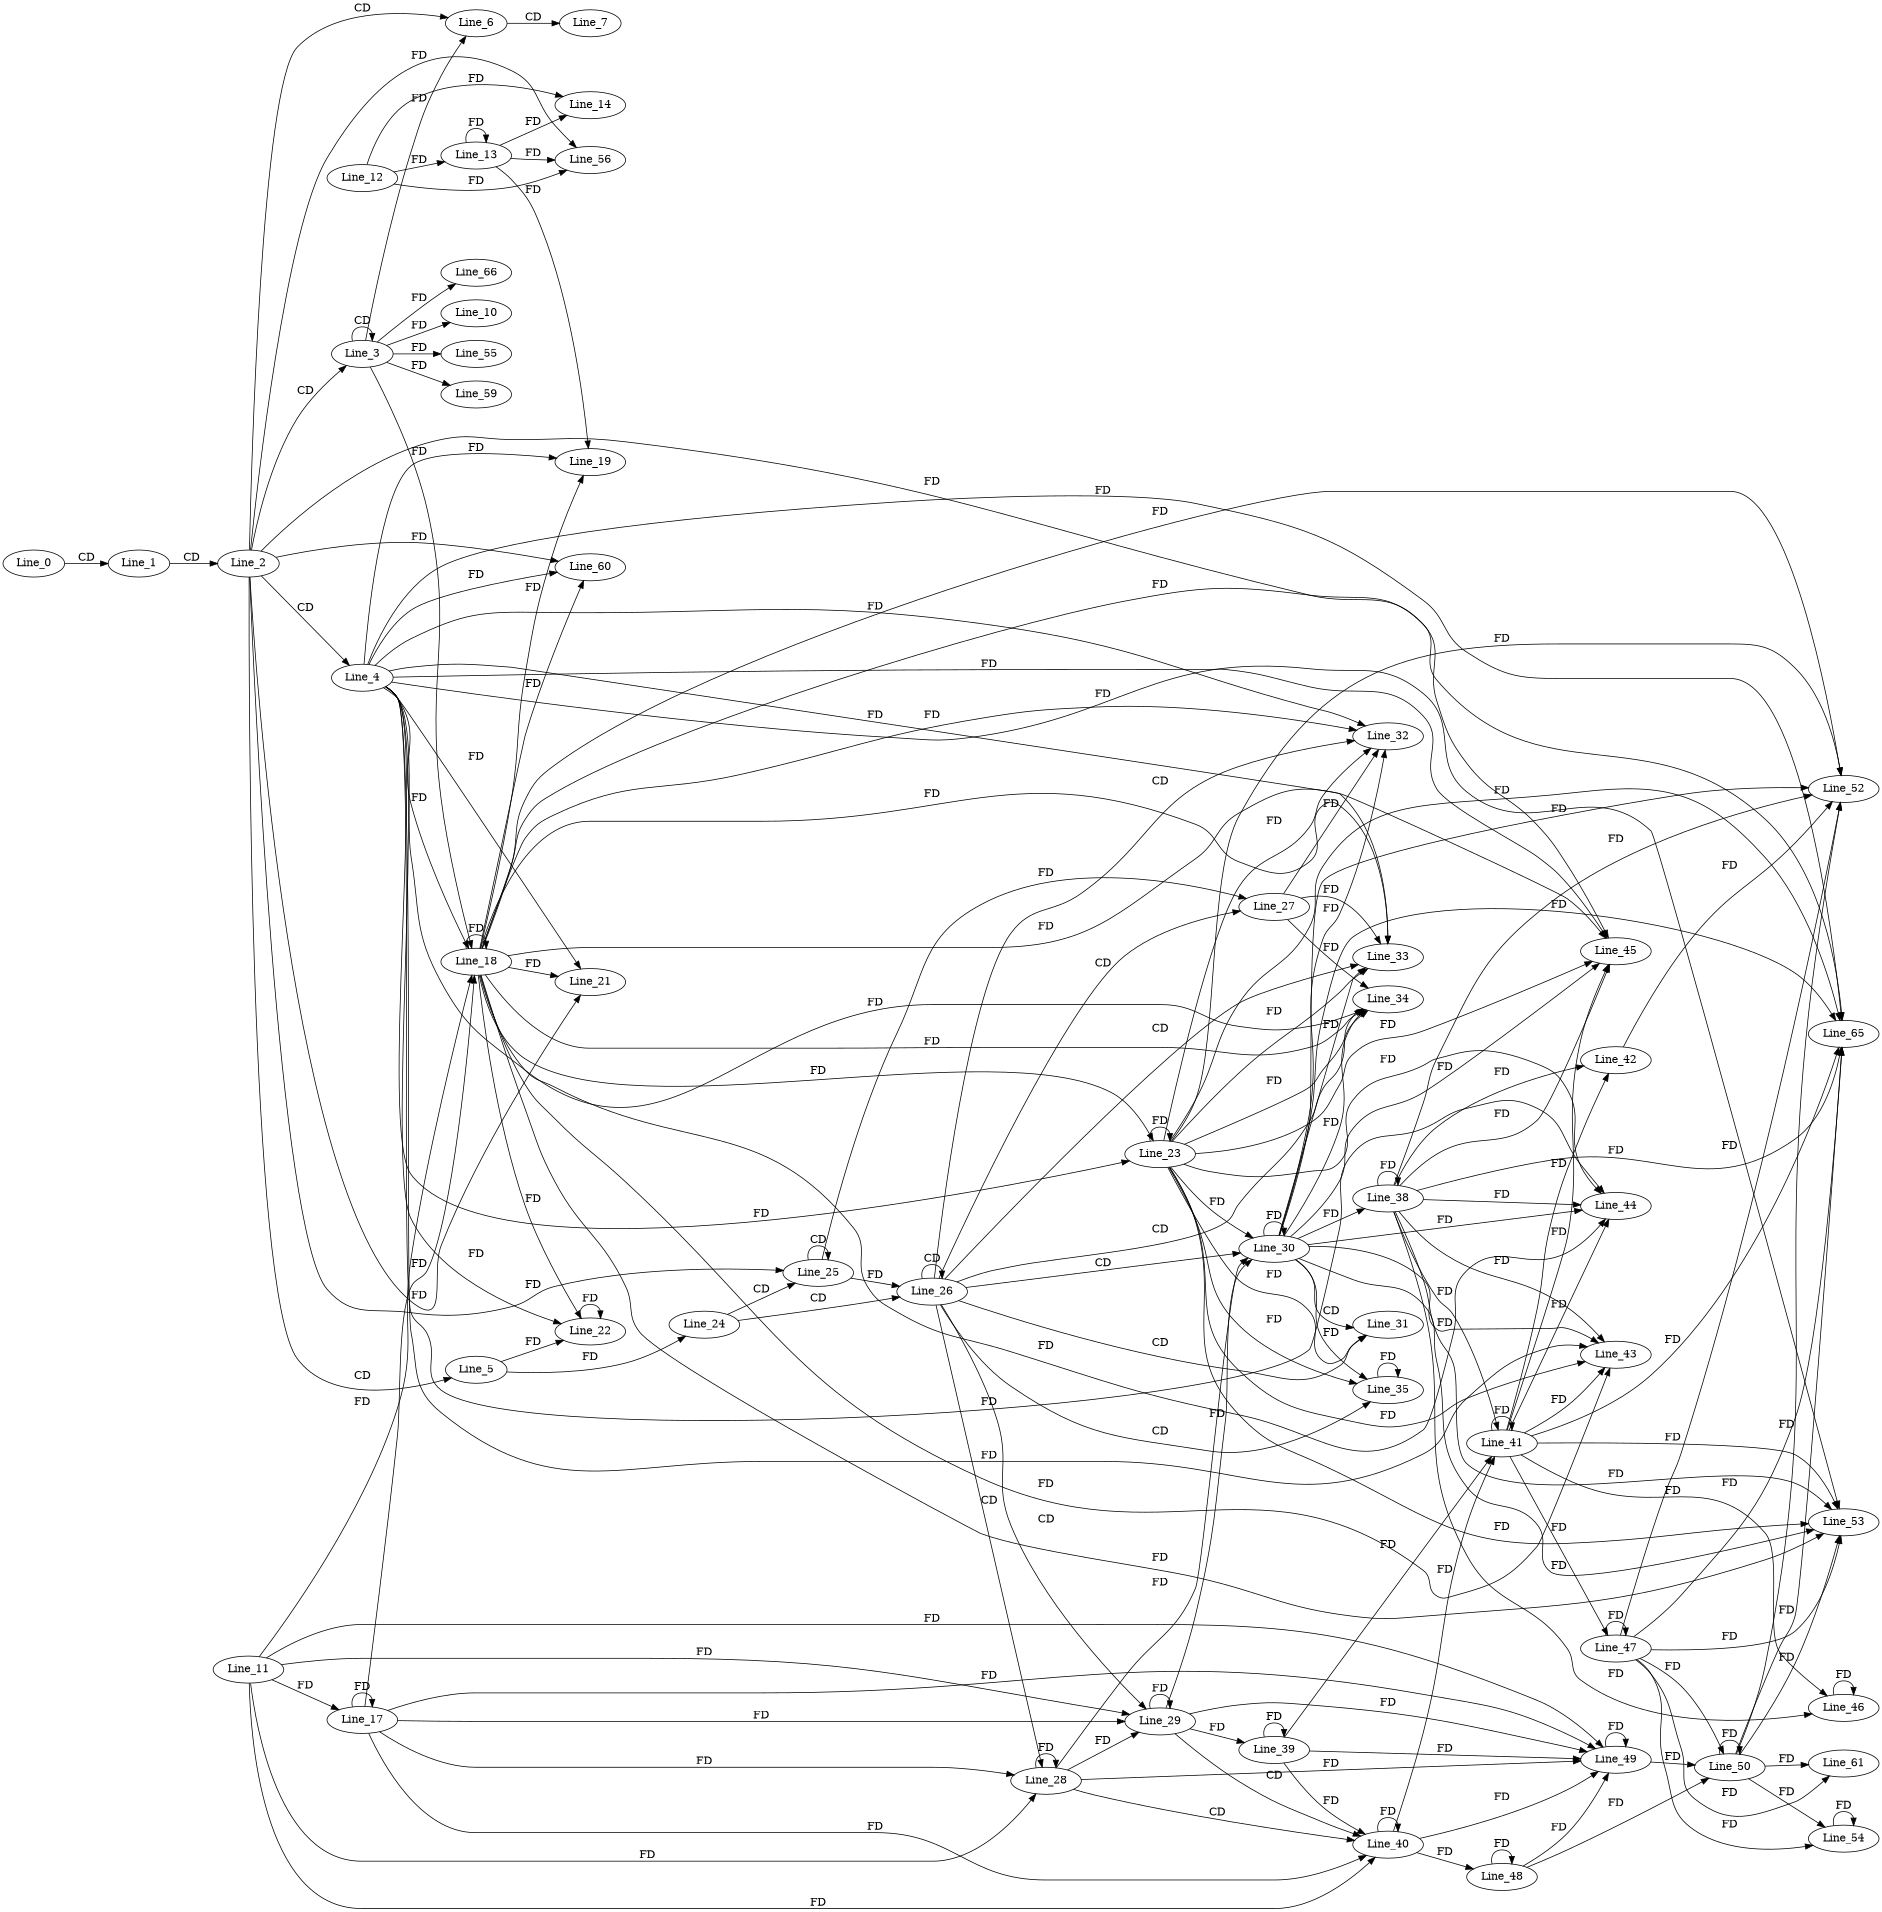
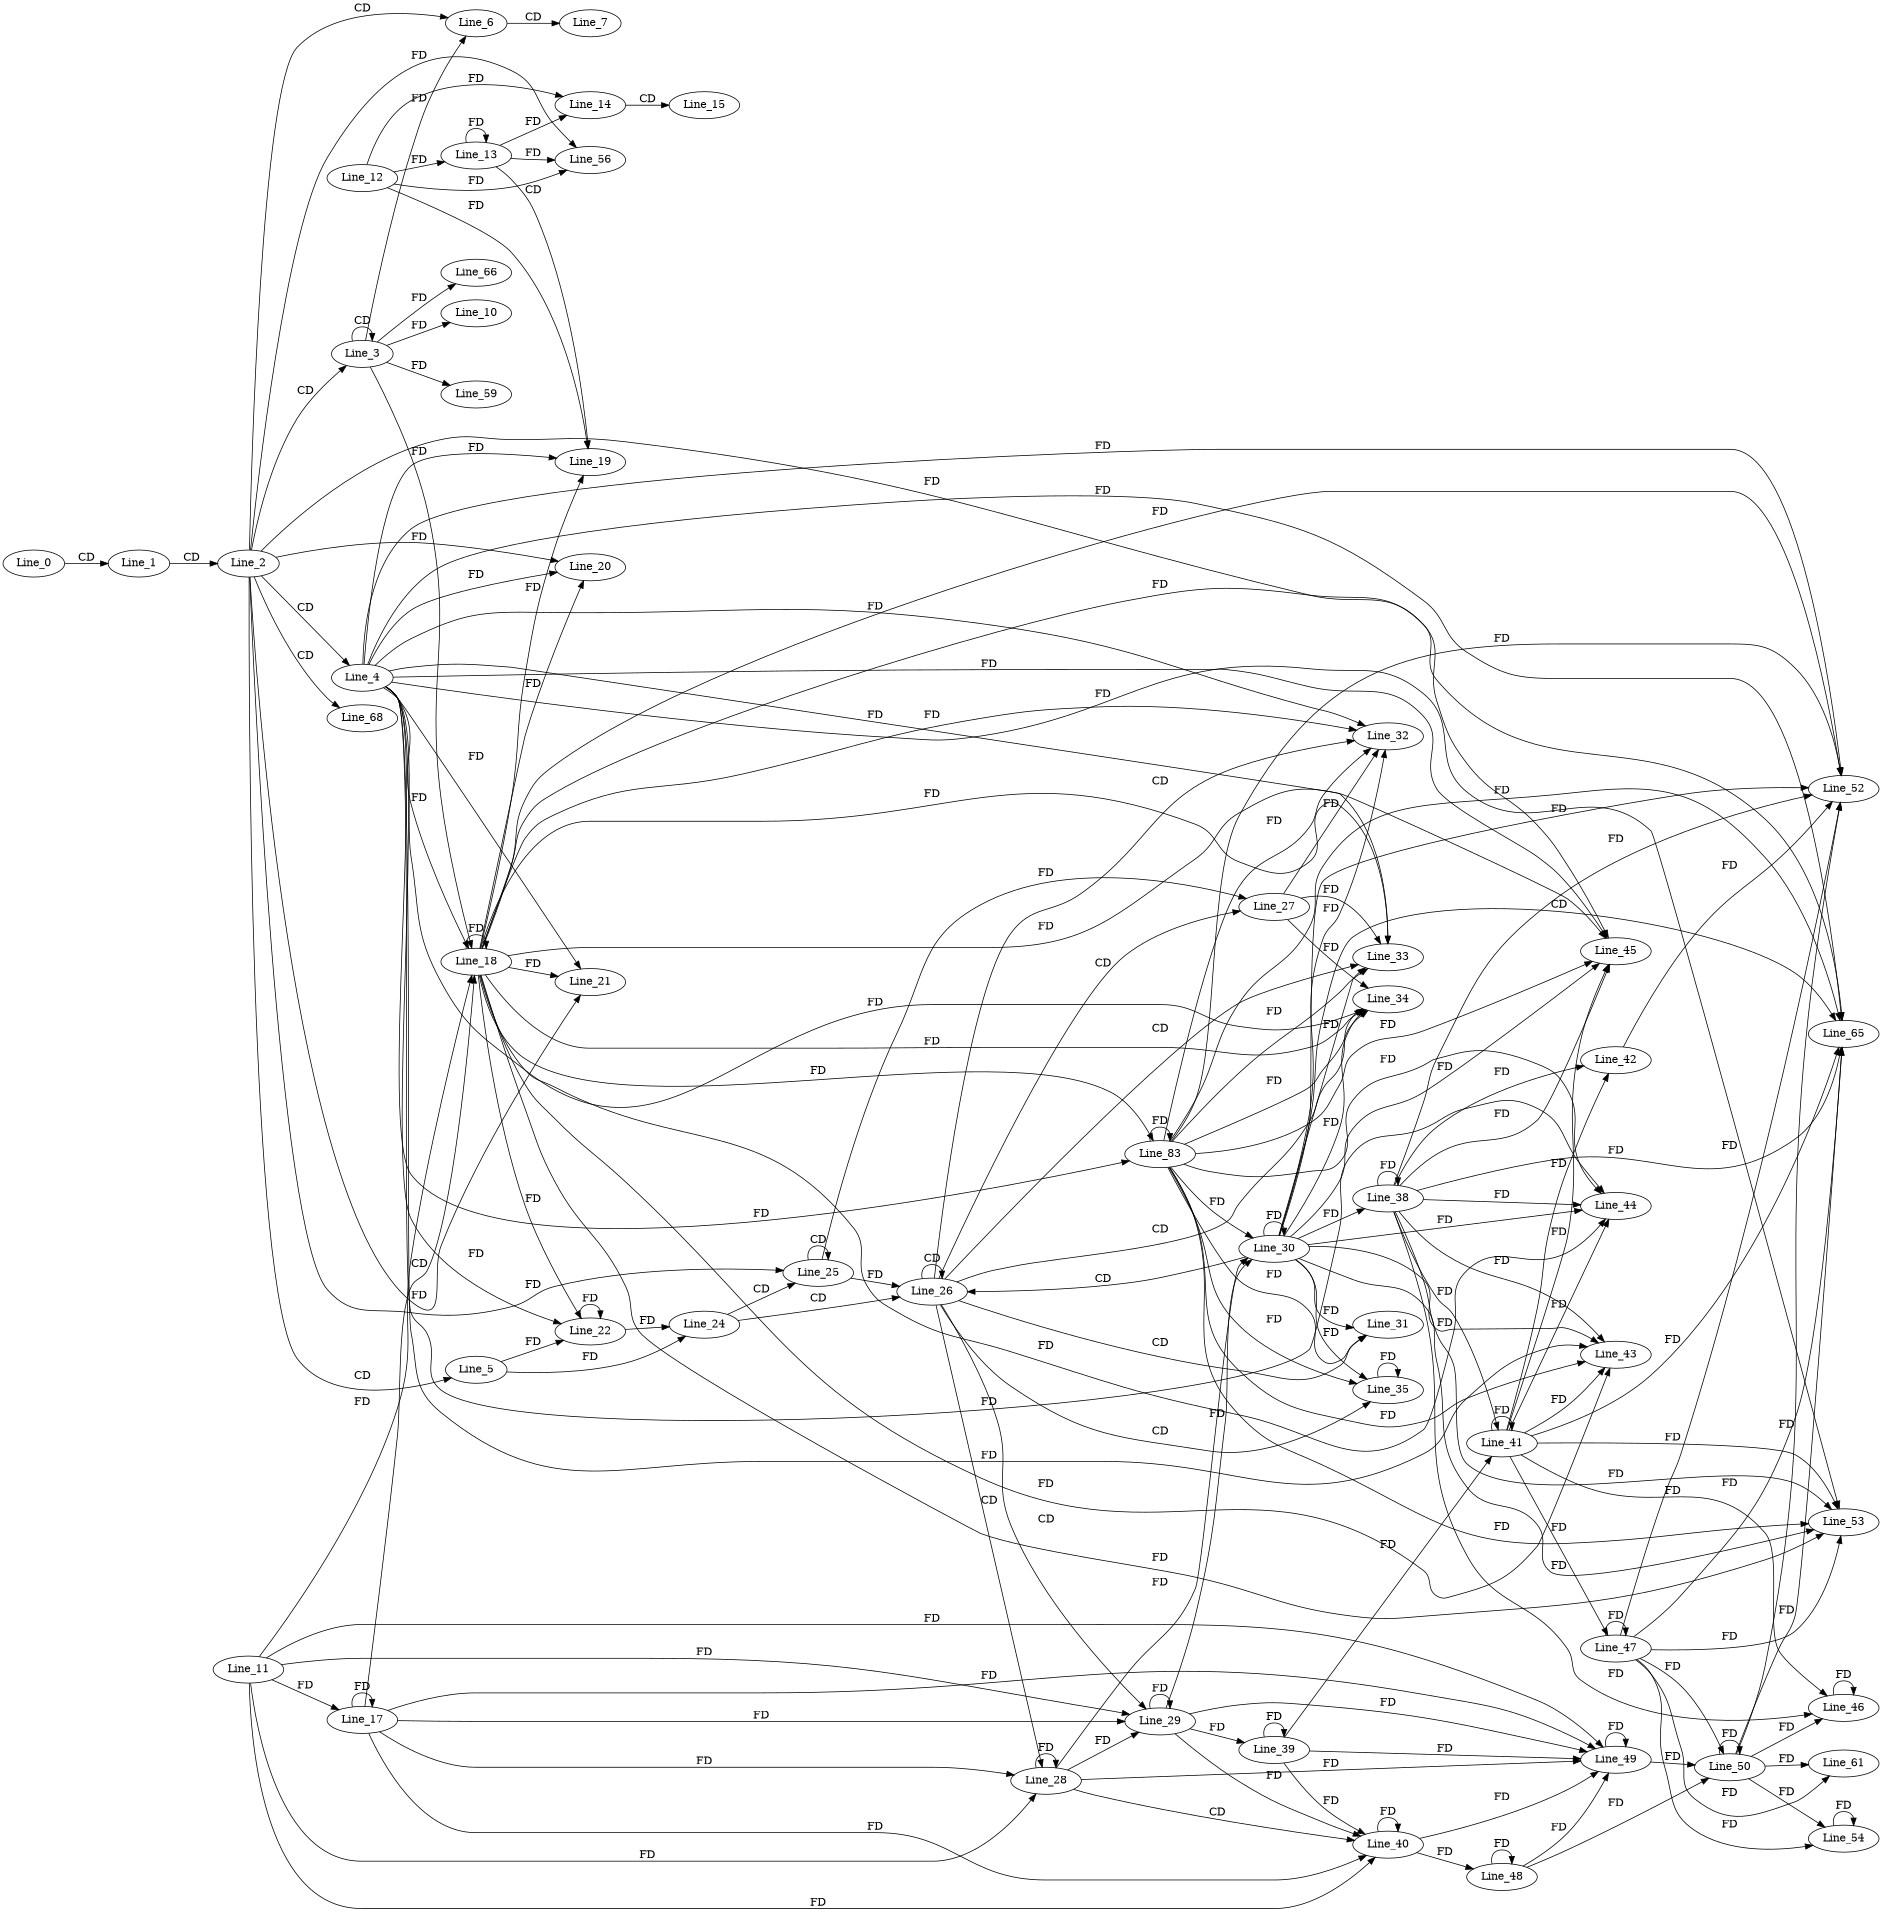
node "Line_15": added
edge "Line_13" -> "Line_19": label "FD" -> "CD"
edge "Line_12" -> "Line_19": added, label "FD"
node "Line_55": removed
edge "Line_4" -> "Line_52": added, label "FD"
node "Line_60": label "Line_60" -> "Line_20"
node "Line_68": added
edge "Line_30" -> "Line_65": label "FD" -> "CD"
node "Line_23": label "Line_23" -> "Line_83"
edge "Line_17" -> "Line_18": label "FD" -> "CD"
edge "Line_26" -> "Line_30": reversed
edge "Line_30" -> "Line_31": label "CD" -> "FD"
edge "Line_22" -> "Line_24": added, label "FD"
edge "Line_40" -> "Line_41": removed, label "FD"
edge "Line_50" -> "Line_53": now "Line_50" -> "Line_46"
edge "Line_29" -> "Line_40": label "CD" -> "FD"
